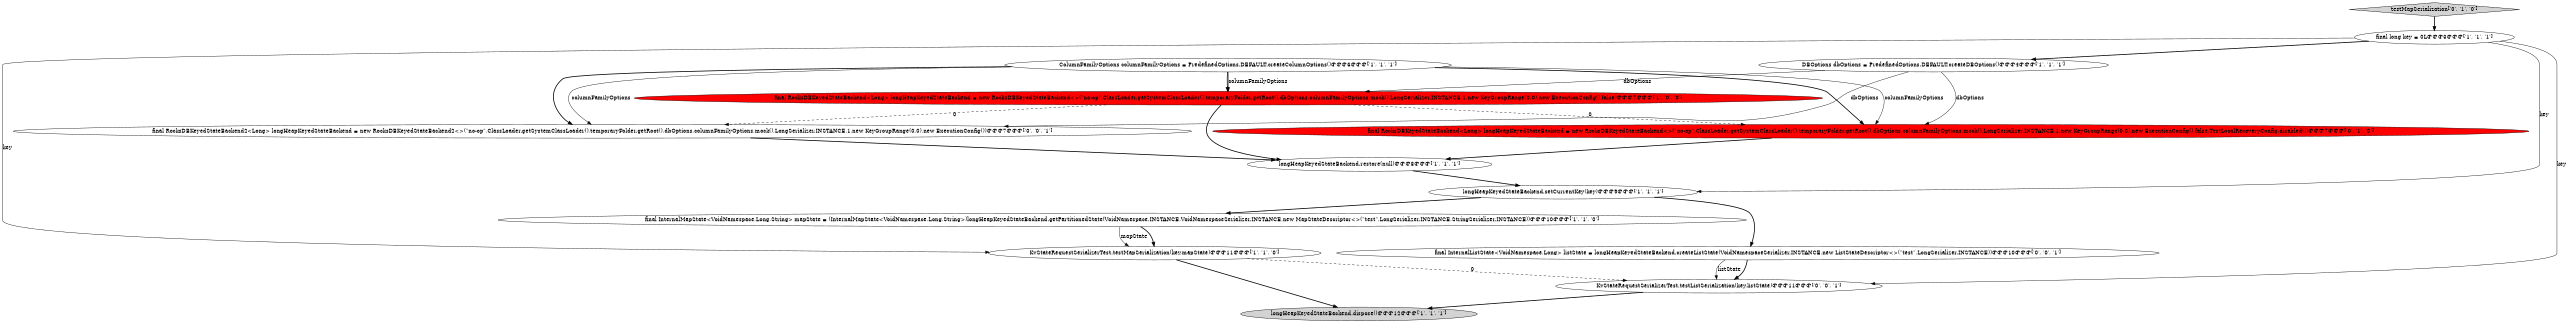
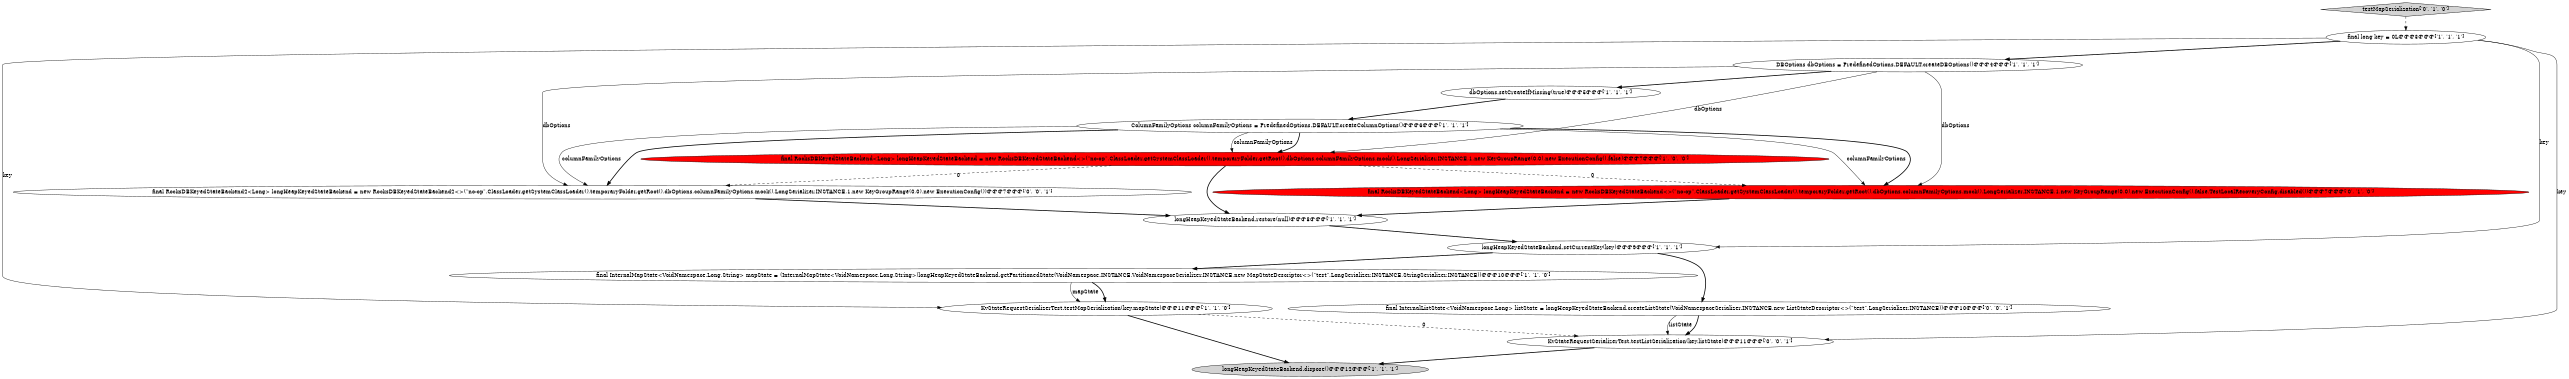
edge "testMapSerialization['0', '1', '0']" -> "final long key = 0L@@@3@@@['1', '1', '1']": style bold -> dashed
node "dbOptions.setCreateIfMissing(true)@@@5@@@['1', '1', '1']": added
